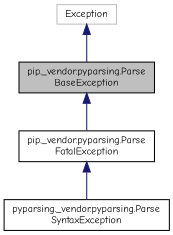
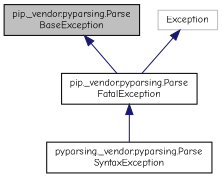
edge "pip._vendor.pyparsing.Parse BaseException" -> "Exception": now "pip._vendor.pyparsing.Parse FatalException" -> "Exception"
